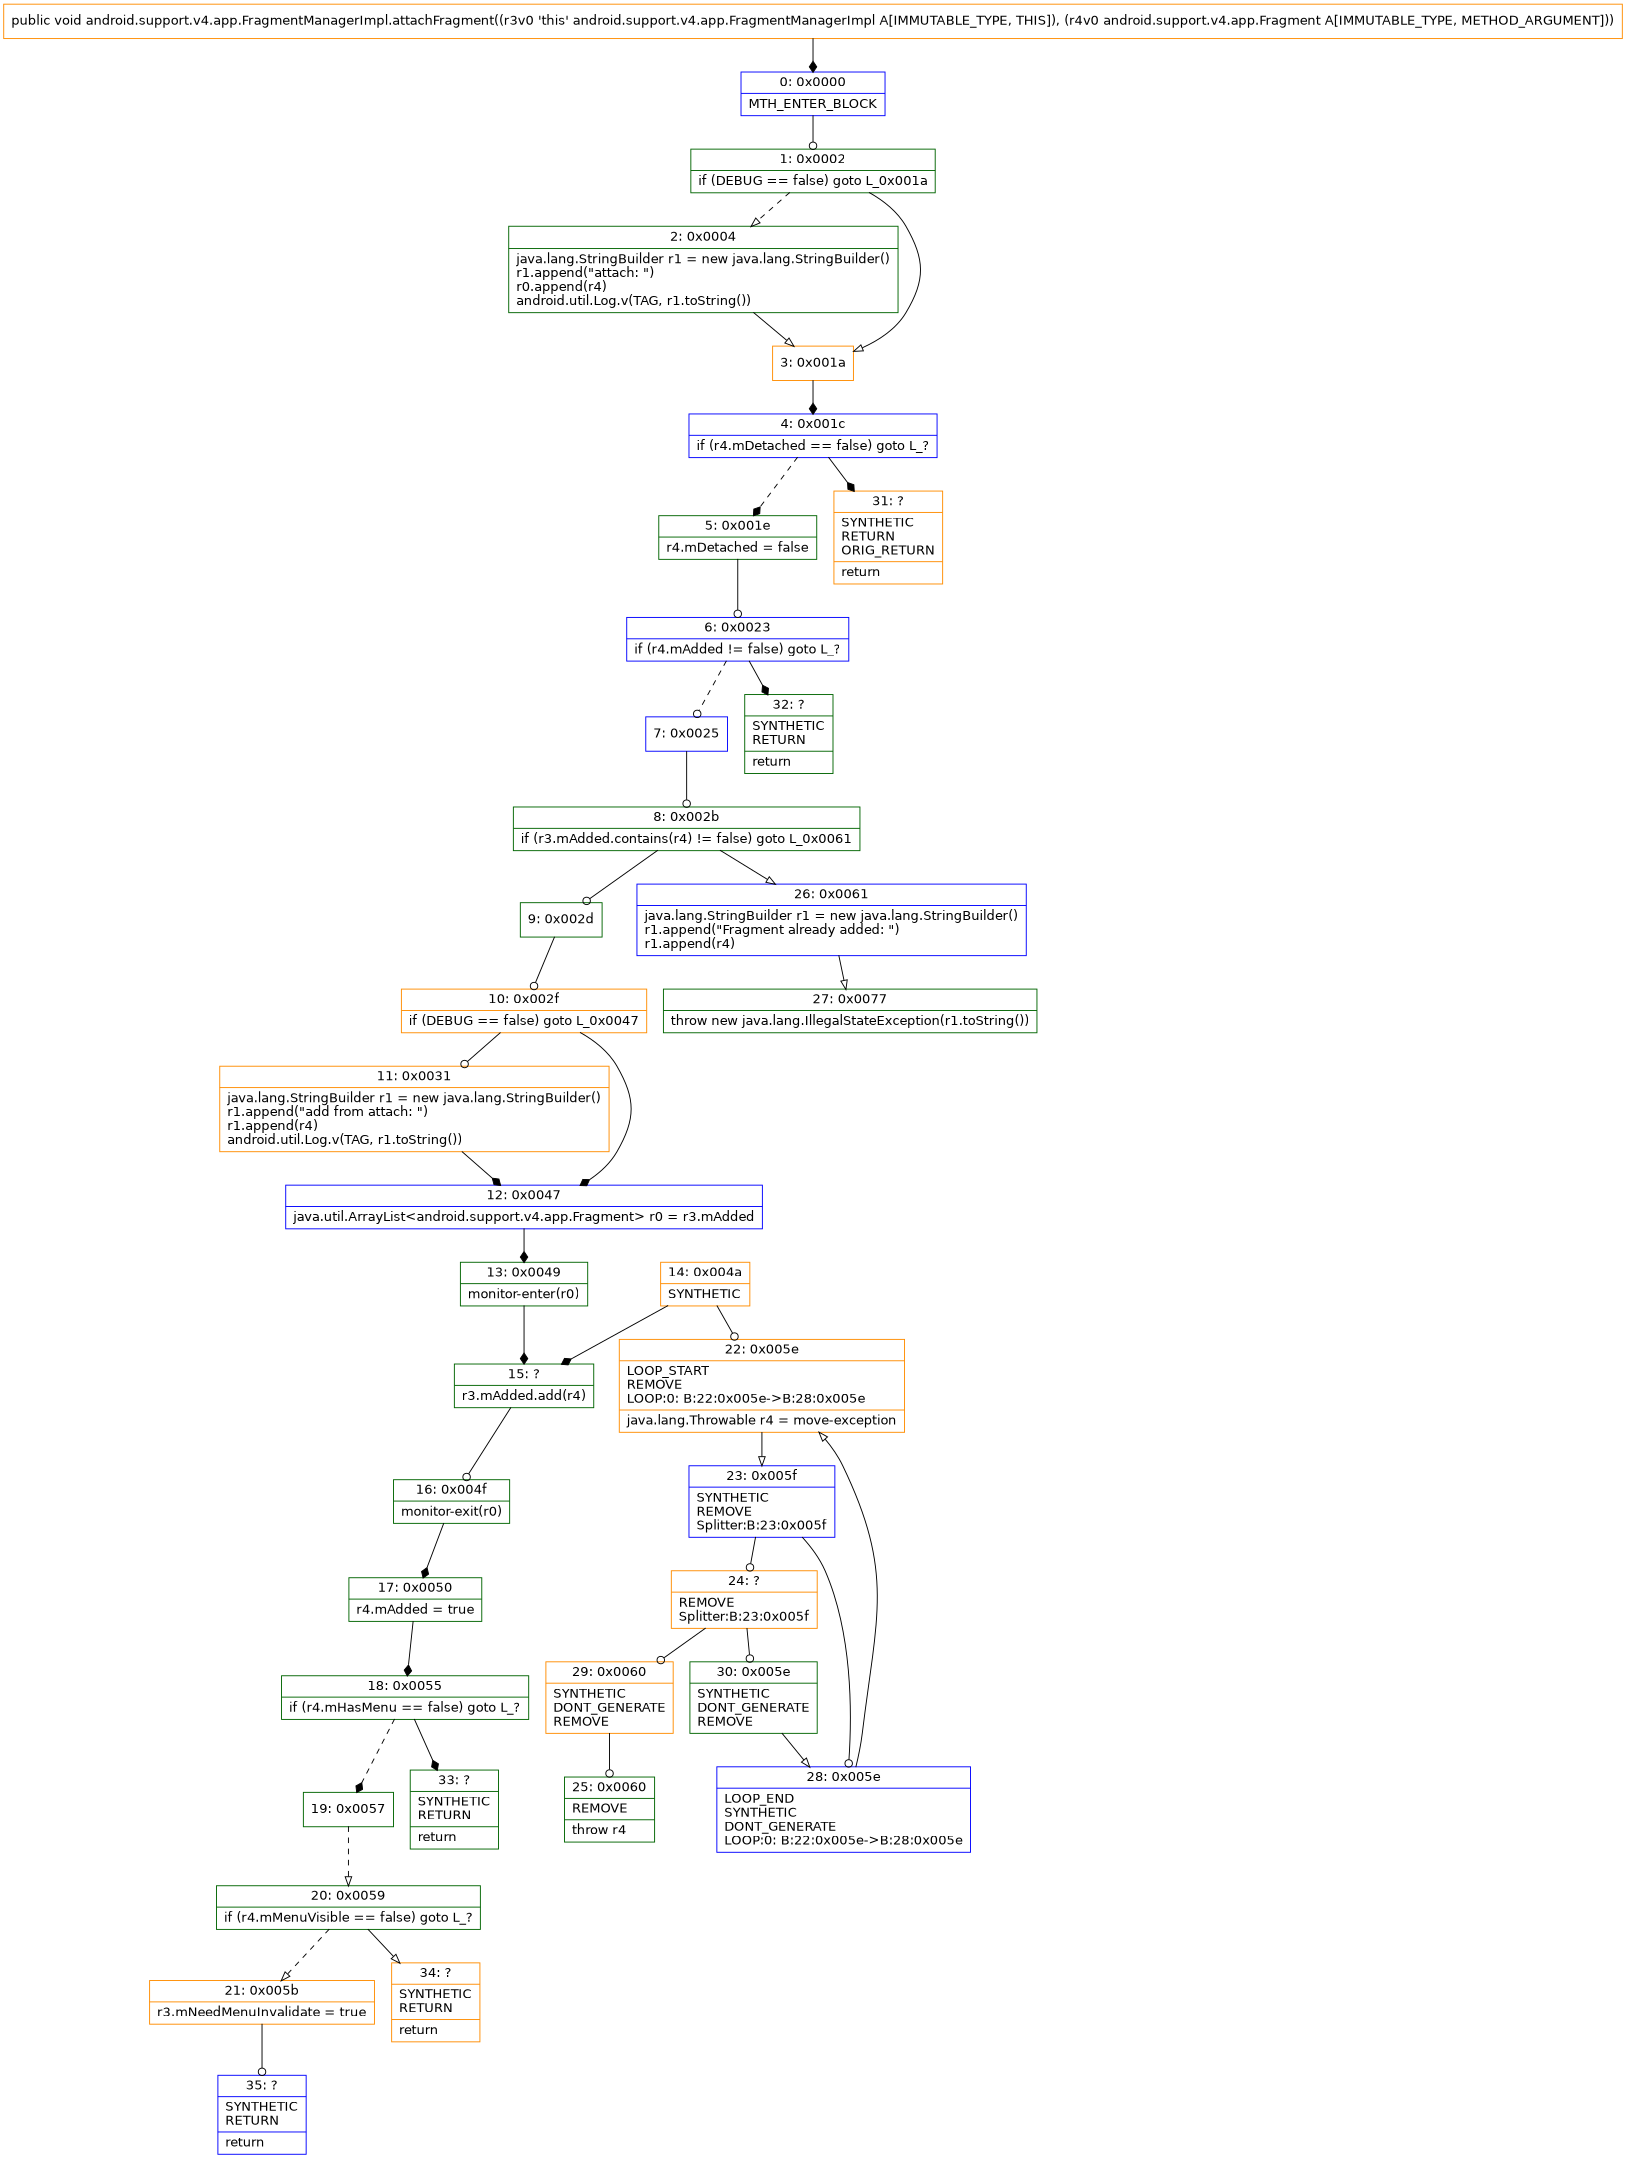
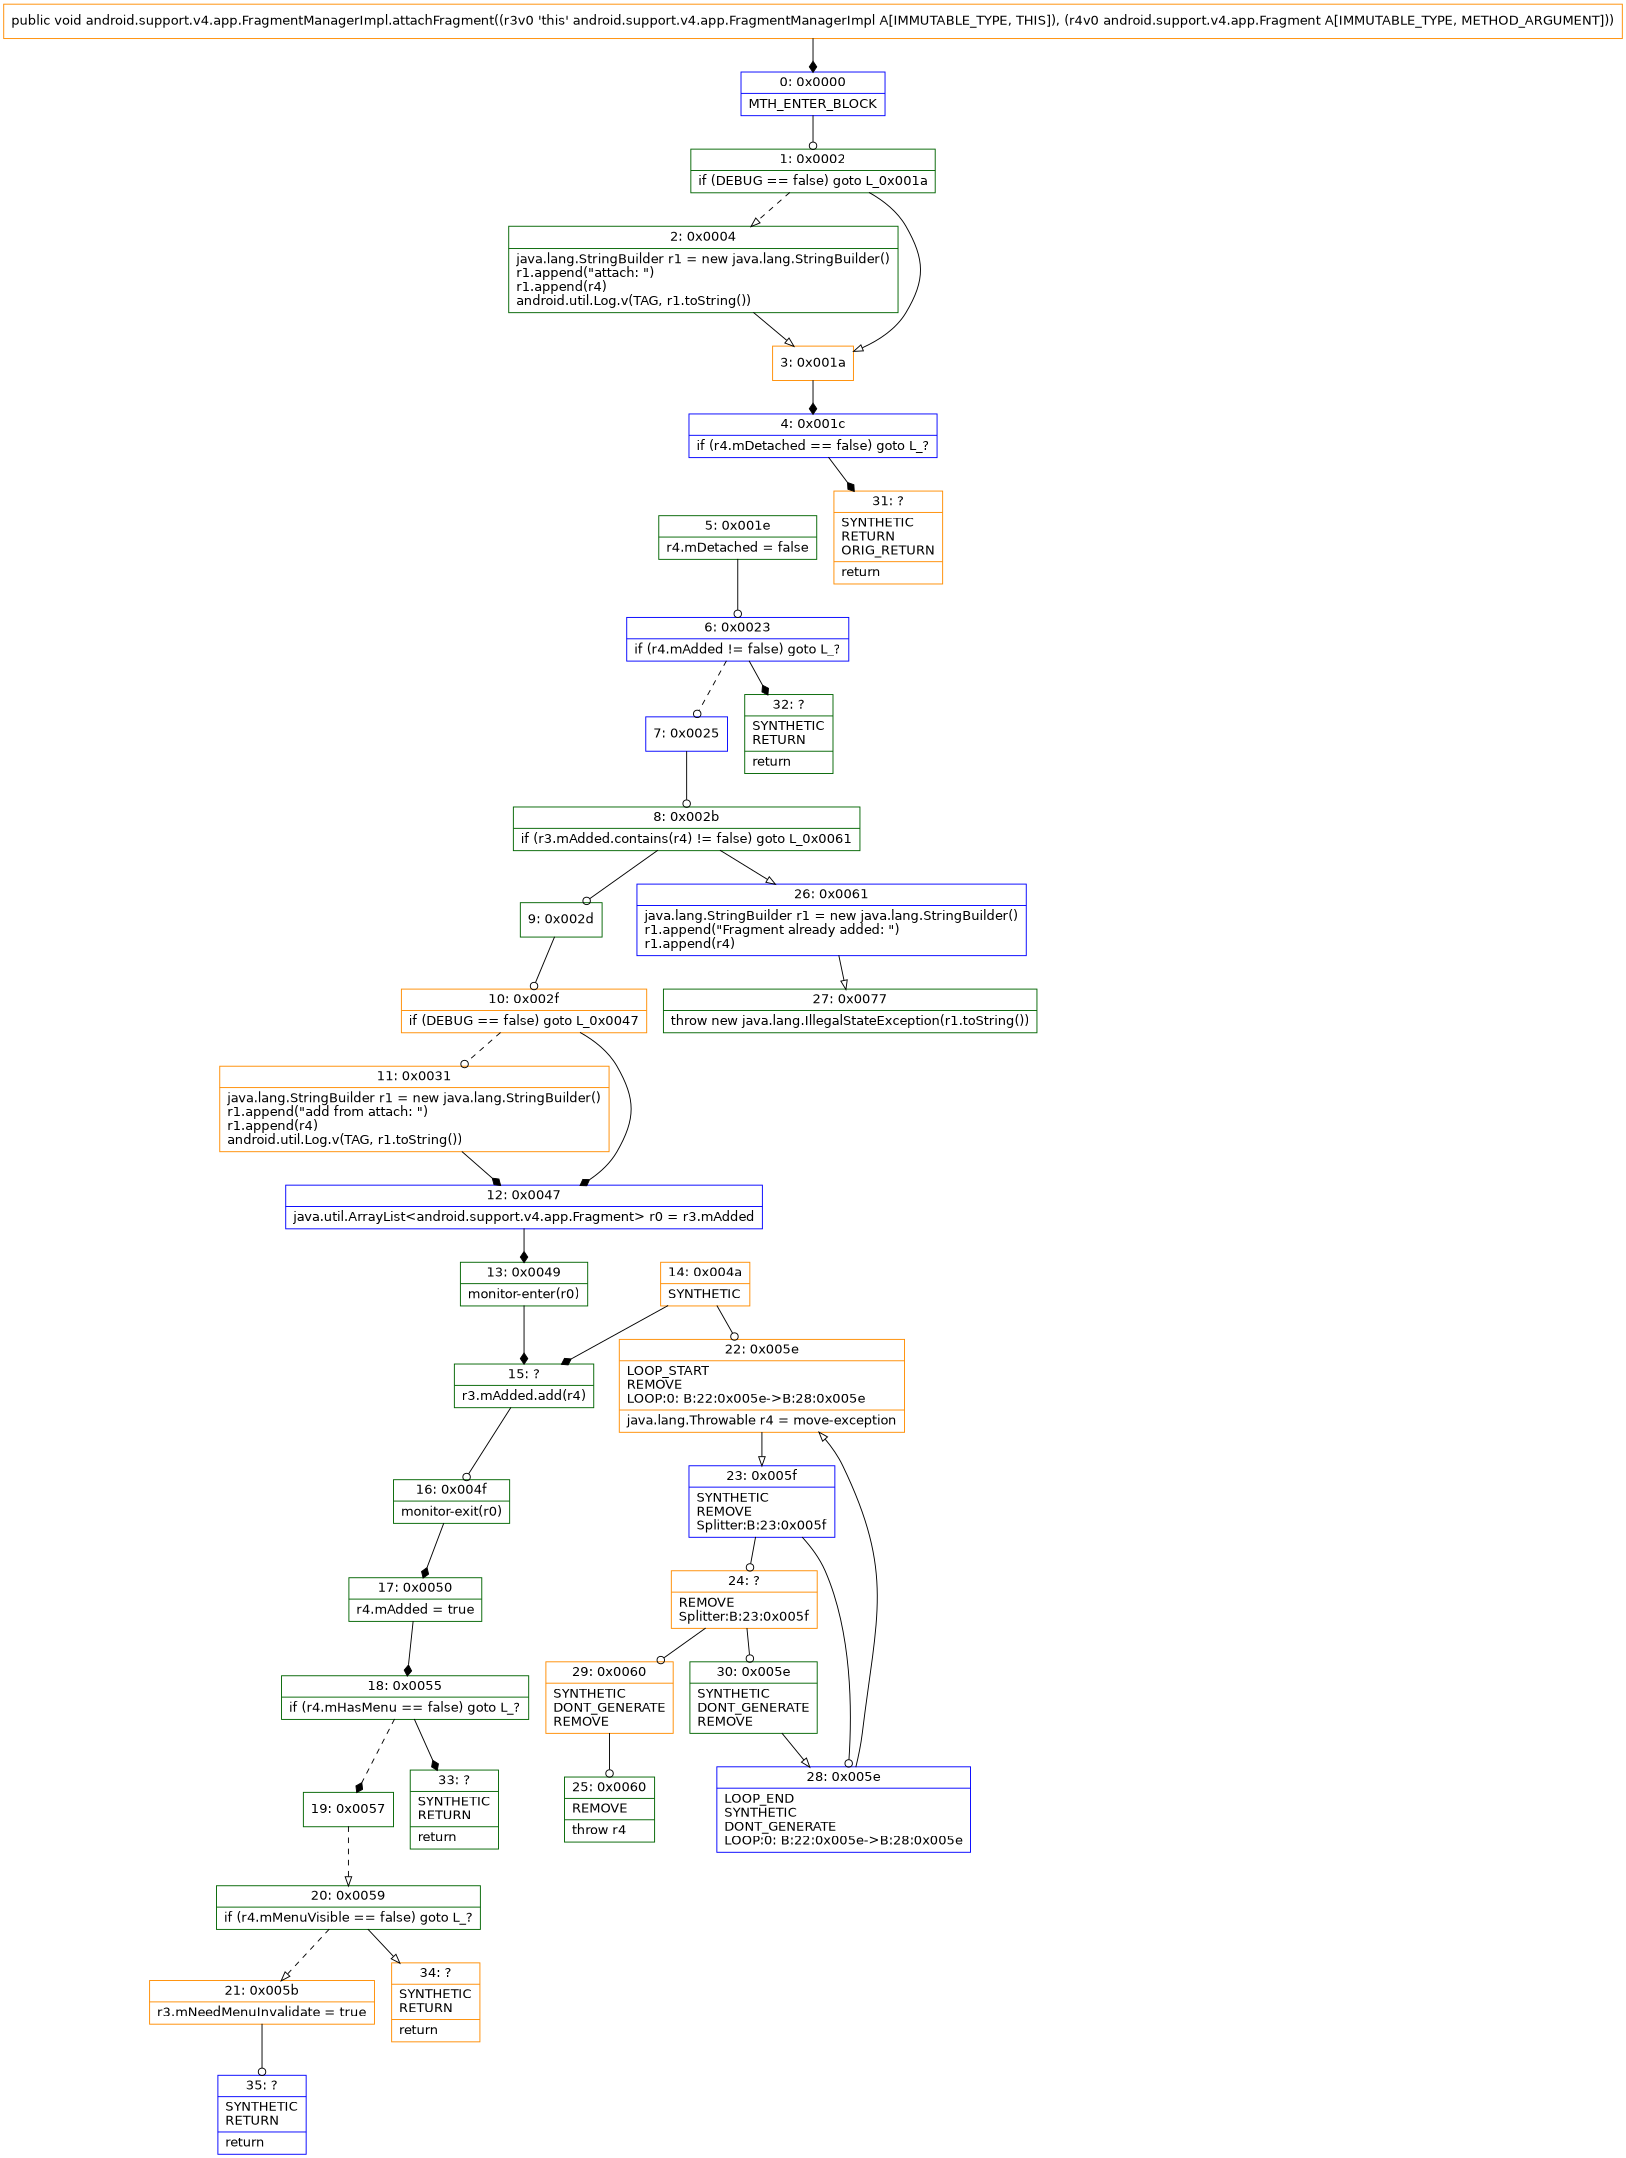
node "2: 0x0004": text "r0.append(r4)" -> "r1.append(r4)"
edge "4: 0x001c" -> "5: 0x001e": removed
edge "10: 0x002f" -> "11: 0x0031": style solid -> dashed
